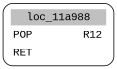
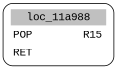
node "loc_11a988": text "POP        R12" -> "POP        R15"
